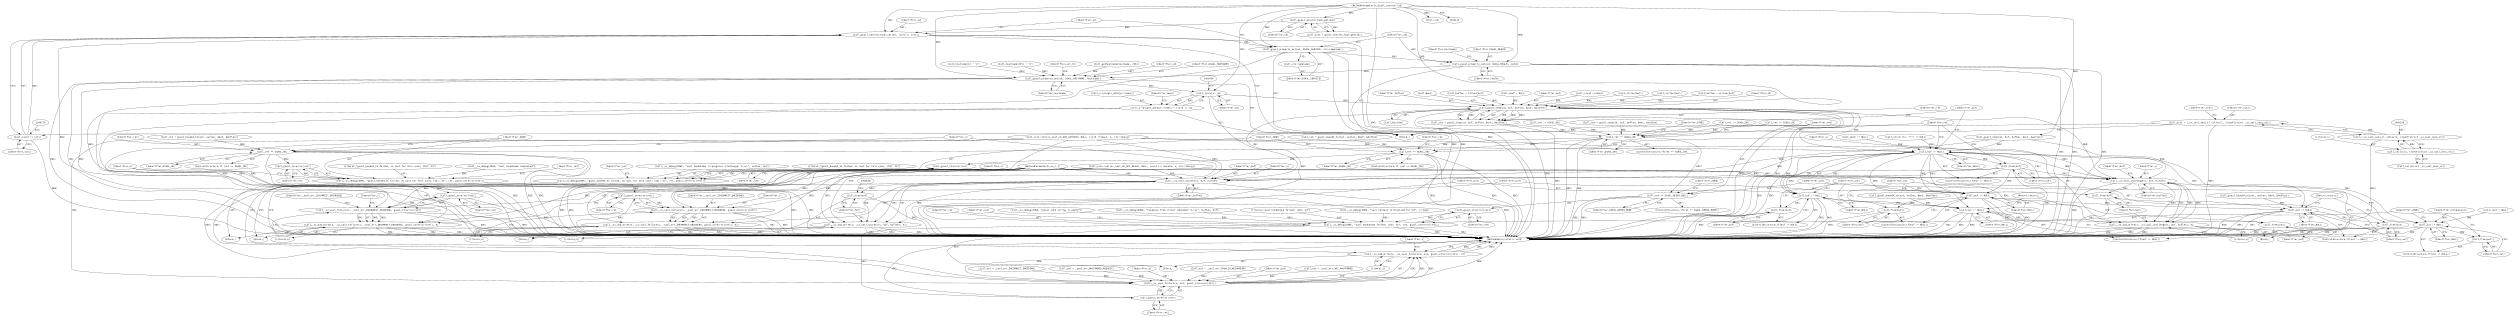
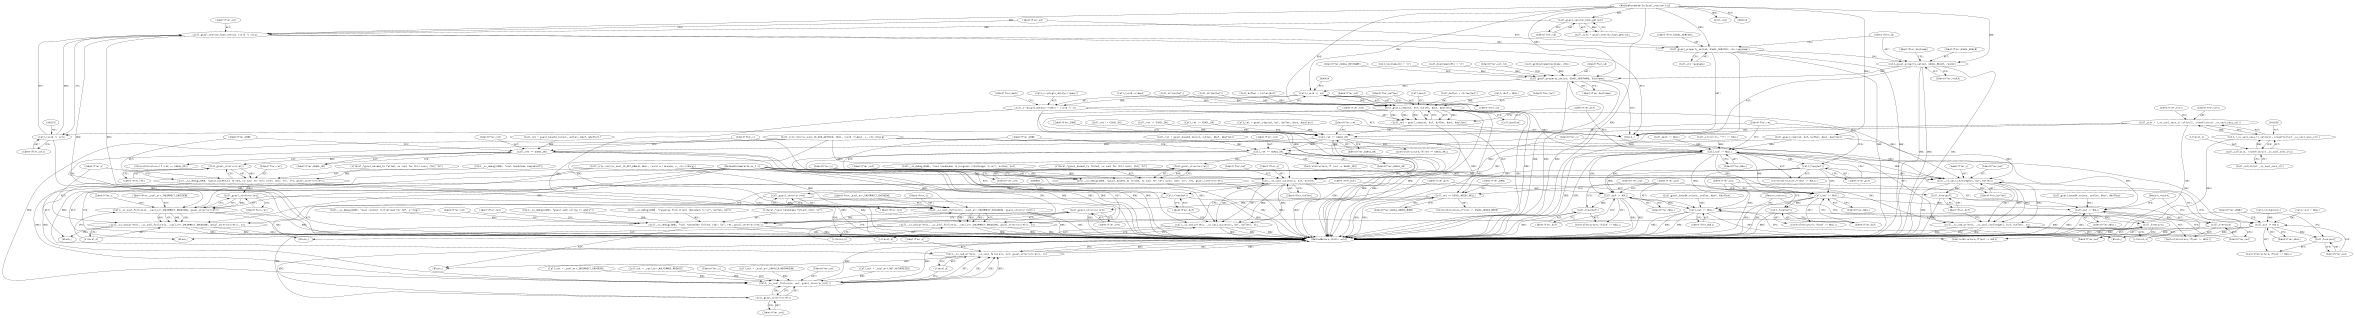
edge "(Call,ctx->appname)" -> "(Identifier,GSASL_SERVICE)": now "(Call,ctx->appname)" -> "(Call,gsasl_property_set(sd, GSASL_SERVICE, ctx->appname))"
node "(Identifier,strdup(out))": label "(Identifier,strdup(out))" -> "(Call,strdup(out))"
node "(Call,out = _sasl_err_NOT_MALFORMED)": label "(Call,out = _sasl_err_NOT_MALFORMED)" -> "(Call,out = _sasl_err_NOT_AUTHORIZED)"
